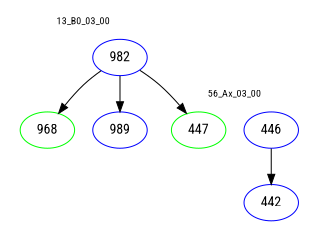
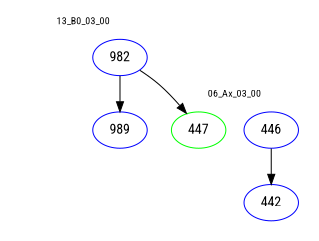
cluster "56_Ax_03_00": label "56_Ax_03_00" -> "06_Ax_03_00"
node "968": removed
